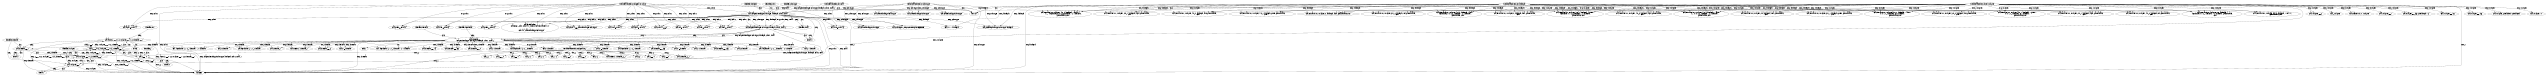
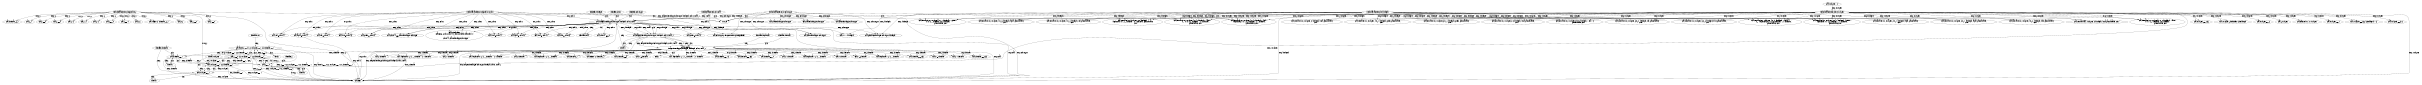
edge "(MethodParameterIn,size_t rowbytes)" -> "(Call,rowbytes > 0)": reversed
edge "(MethodParameterIn,unsigned int *colors)" -> "(Call,RET)": now "(Call,alpha = colors[4])" -> "(Call,RET)"
edge "(MethodParameterIn,unsigned int y)" -> "1000129": added, label "AST:"
edge "(MethodParameterIn,unsigned int *colors)" -> "(Call,colors[0] == 0)": removed, label "DDG: colors"
edge "(MethodParameterIn,int color_type)" -> "(Call,pixel_depth_of_type(color_type, bit_depth))": label "DDG: color_type" -> "DDG: colors_type"
edge "(MethodParameterIn,int small)" -> "(Call,RET)": label "DDG: 1" -> "DDG: small"
edge "(MethodParameterIn,size_t rowbytes)" -> "(Call,RET)": label "DDG: 1" -> "DDG: rowbytes"
node "(Identifier,rowbytes)": label "(Identifier,rowbytes)" -> "(Literal,rowbytes)"
